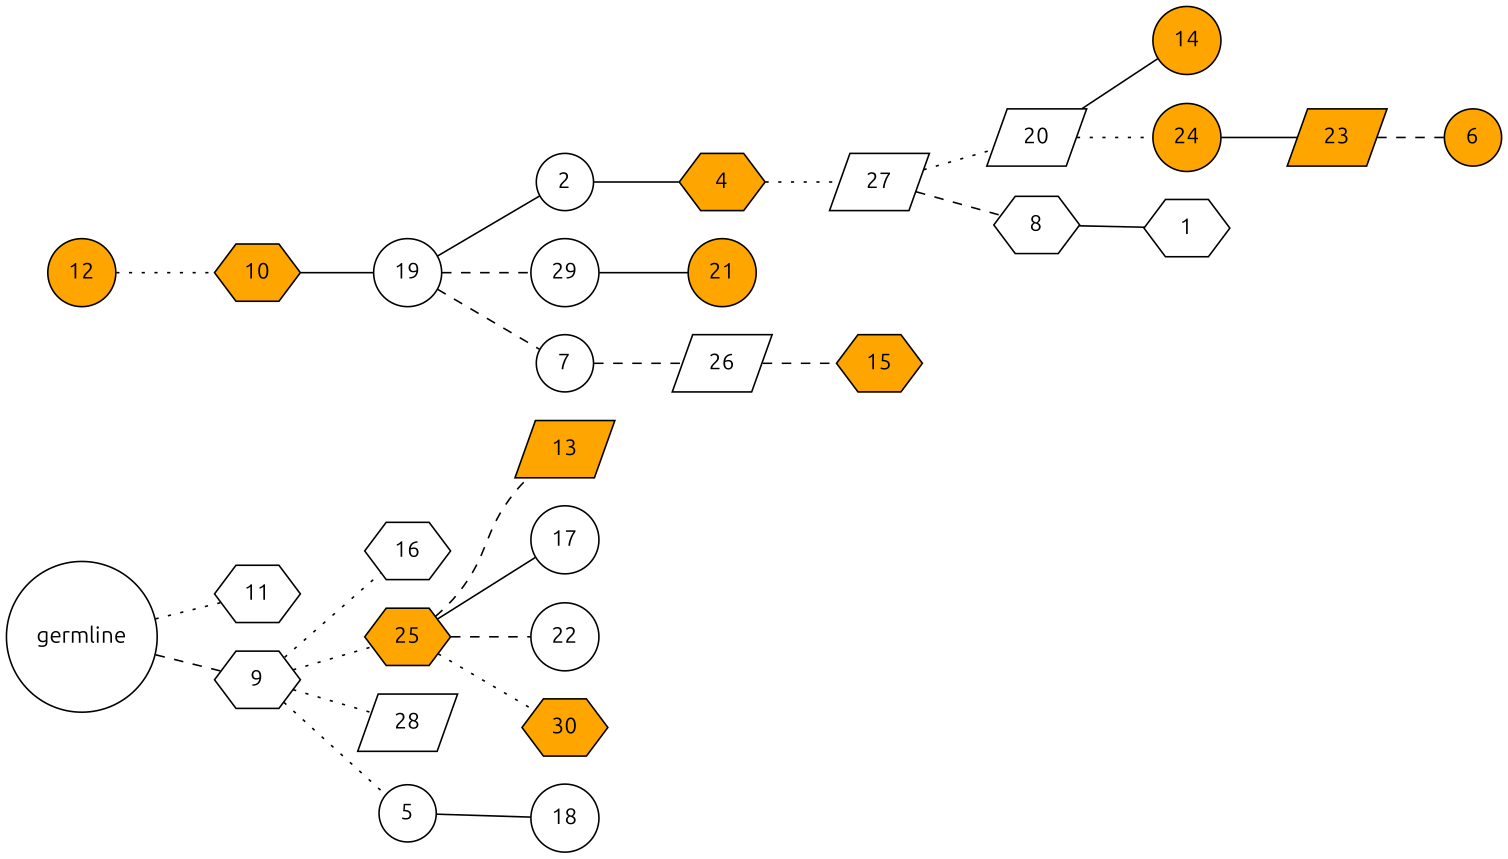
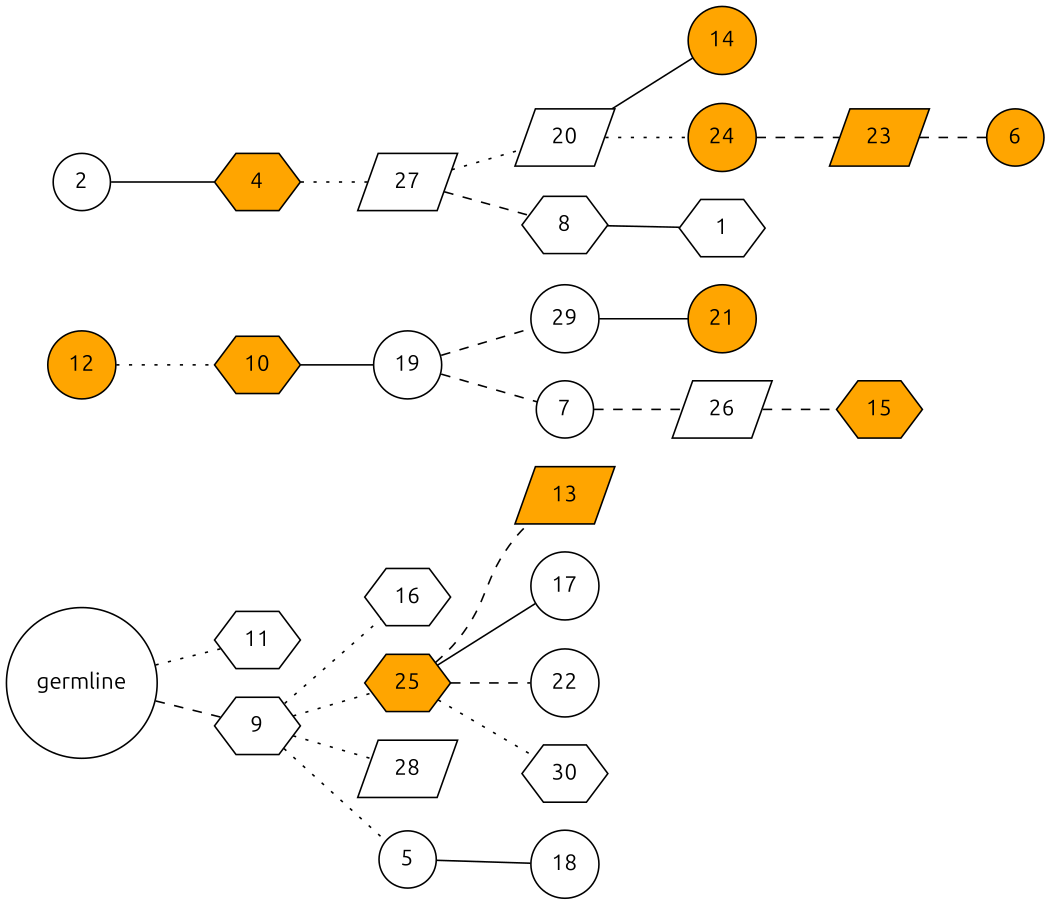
edge "24" -- "23": style solid -> dashed
edge "2" -- "19": removed
node "30": fillcolor orange -> white
